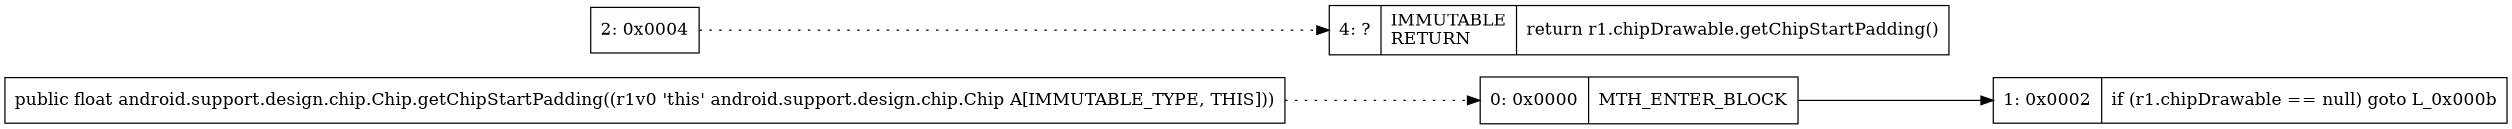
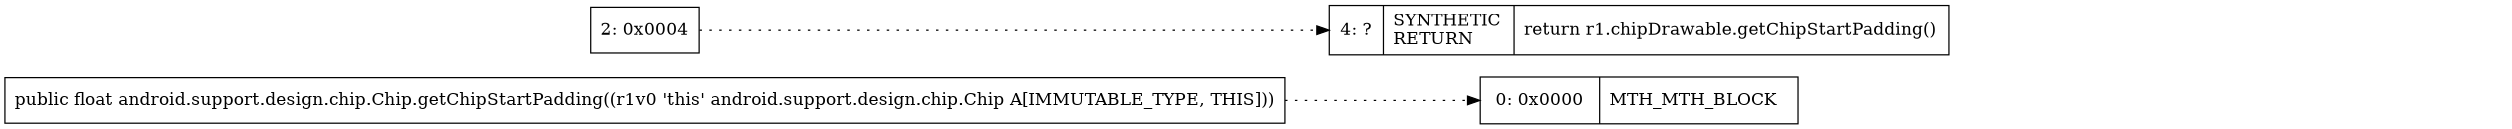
node "4: ?": text "IMMUTABLE" -> "SYNTHETIC"
node "0: 0x0000": text "MTH_ENTER_BLOCK" -> "MTH_MTH_BLOCK"
node "1: 0x0002": removed
